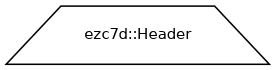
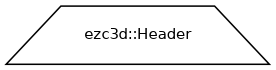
node "ezc7d::Header": label "ezc7d::Header" -> "ezc3d::Header"
